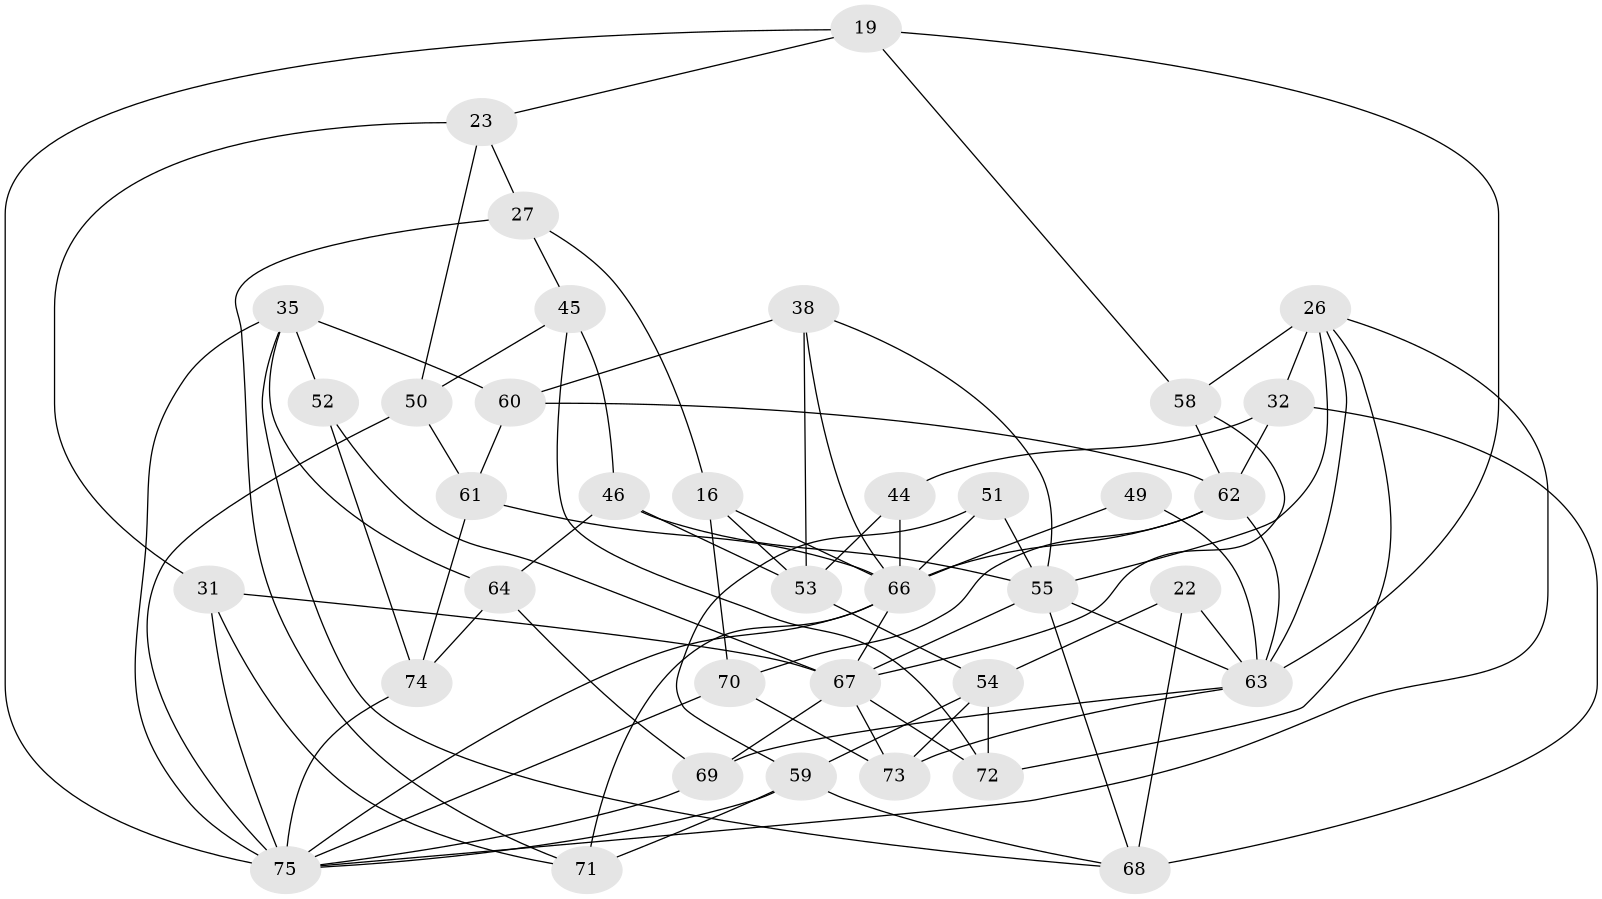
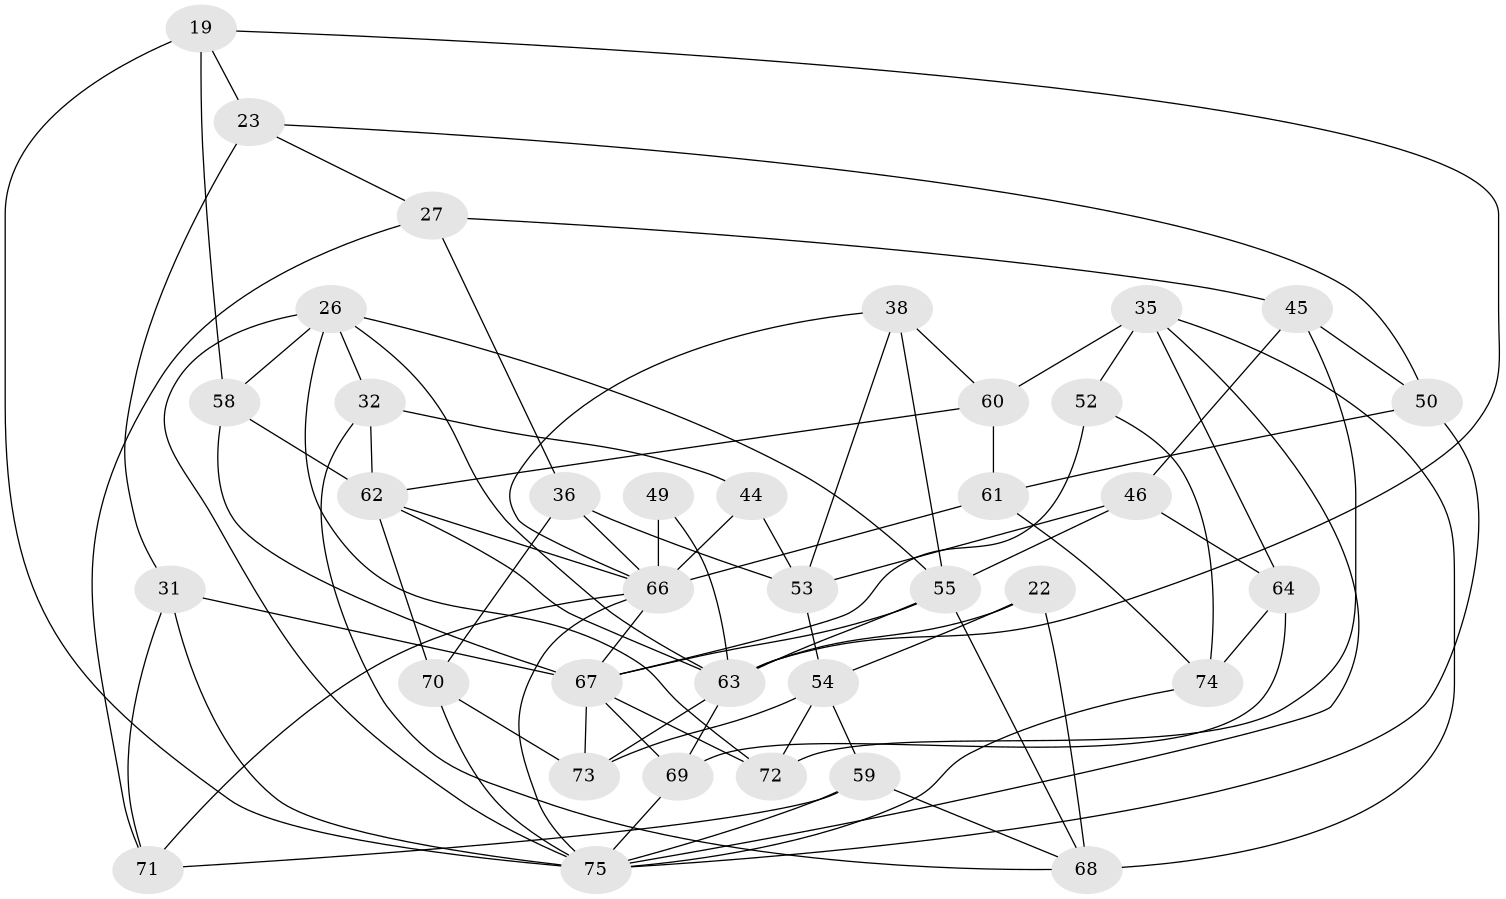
node "16": label "16" -> "36"
node "51": removed
